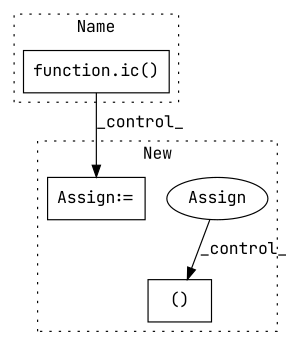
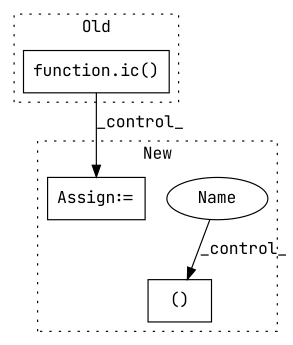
cluster "Name": label "Name" -> "Old"
node "Assign": label "Assign" -> "Name"
